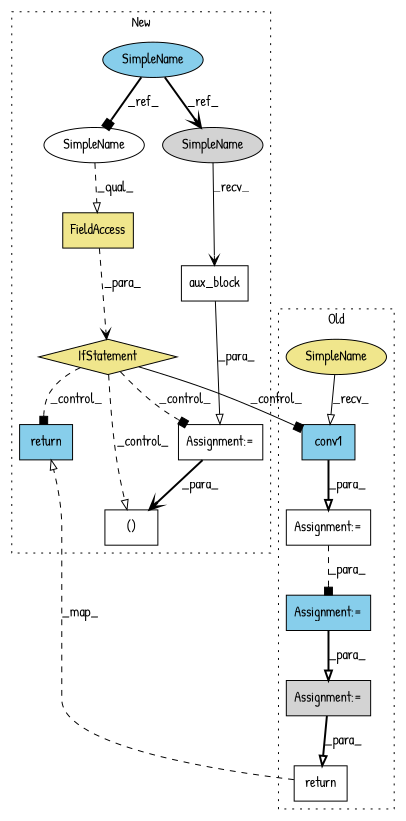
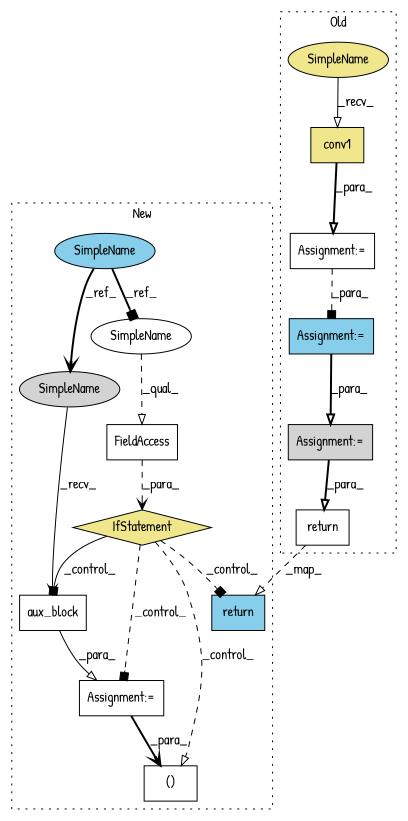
node "FieldAccess": fillcolor khaki -> white
edge "IfStatement" -> "conv1": now "IfStatement" -> "aux_block"
node "conv1": fillcolor skyblue -> khaki
